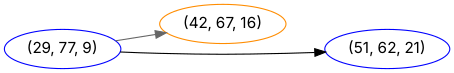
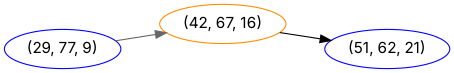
edge "(29, 77, 9)" -> "(51, 62, 21)": now "(42, 67, 16)" -> "(51, 62, 21)"
